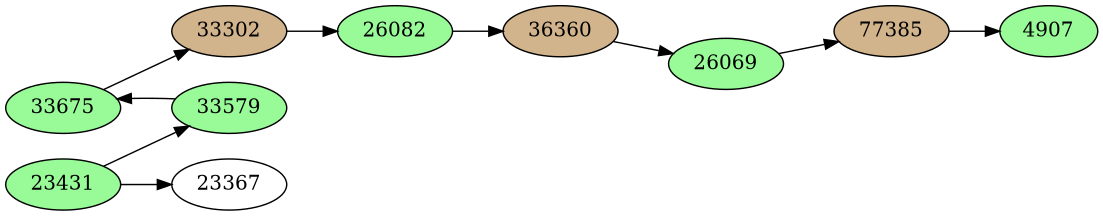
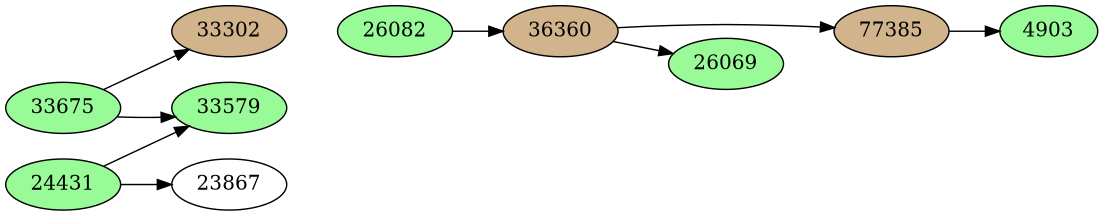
edge "33302" -> "26082": removed
node "4907": label "4907" -> "4903"
edge "26069" -> "77385": now "36360" -> "77385"
edge "33579" -> "33675": reversed
node "23431": label "23431" -> "24431"
node "23367": label "23367" -> "23867"
